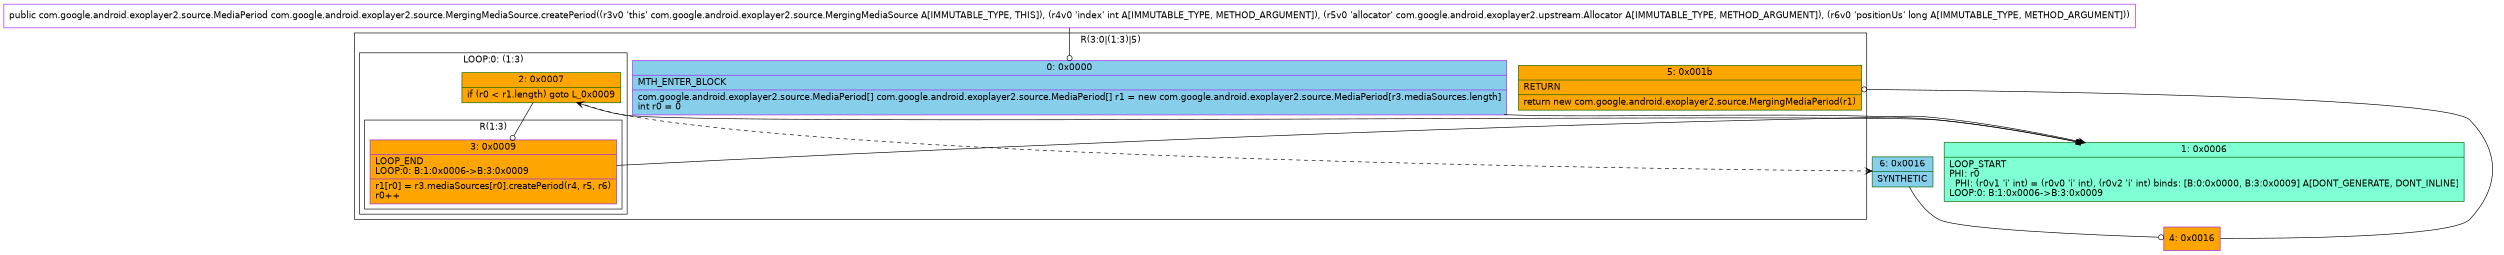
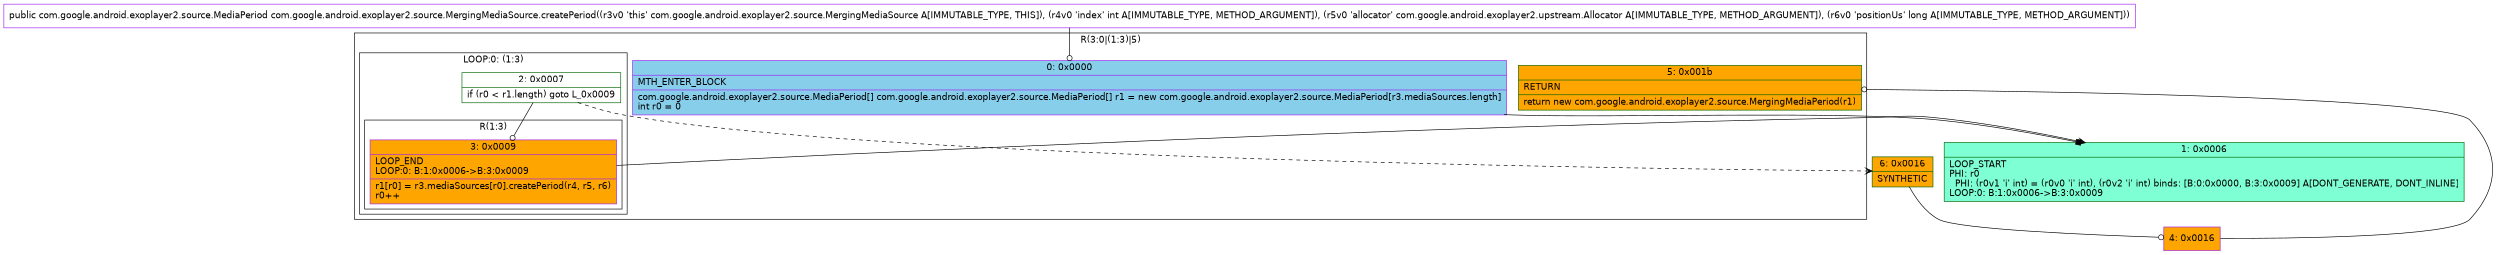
node "2: 0x0007": fillcolor orange -> white
edge "1: 0x0006" -> "2: 0x0007": removed
node "6: 0x0016": fillcolor skyblue -> orange
